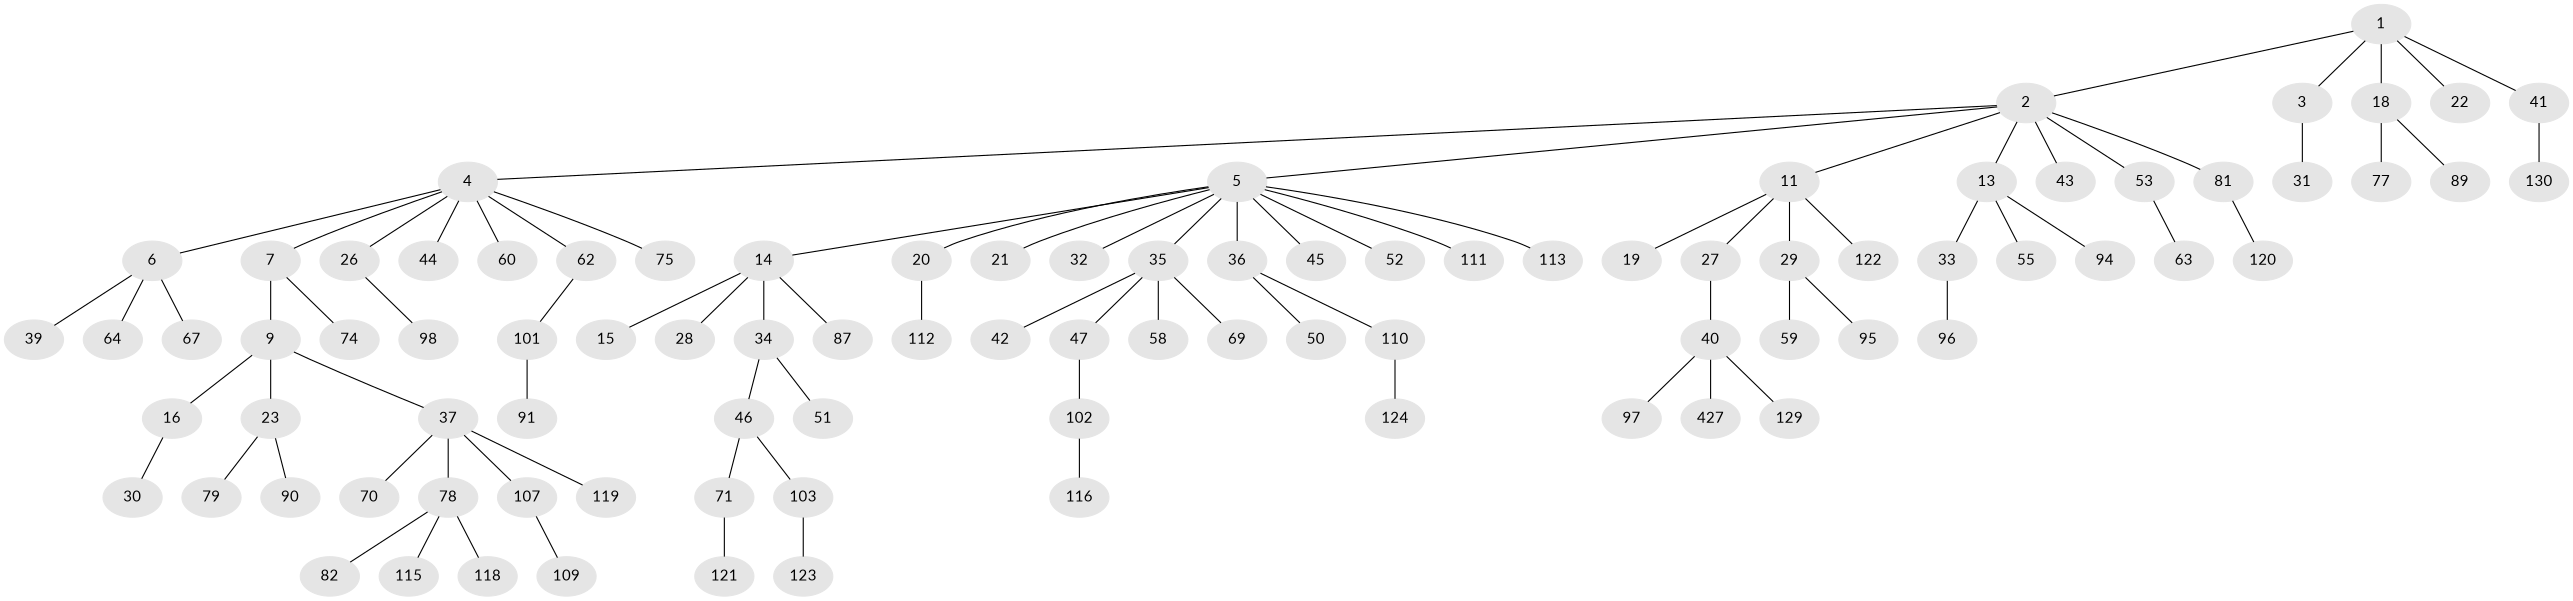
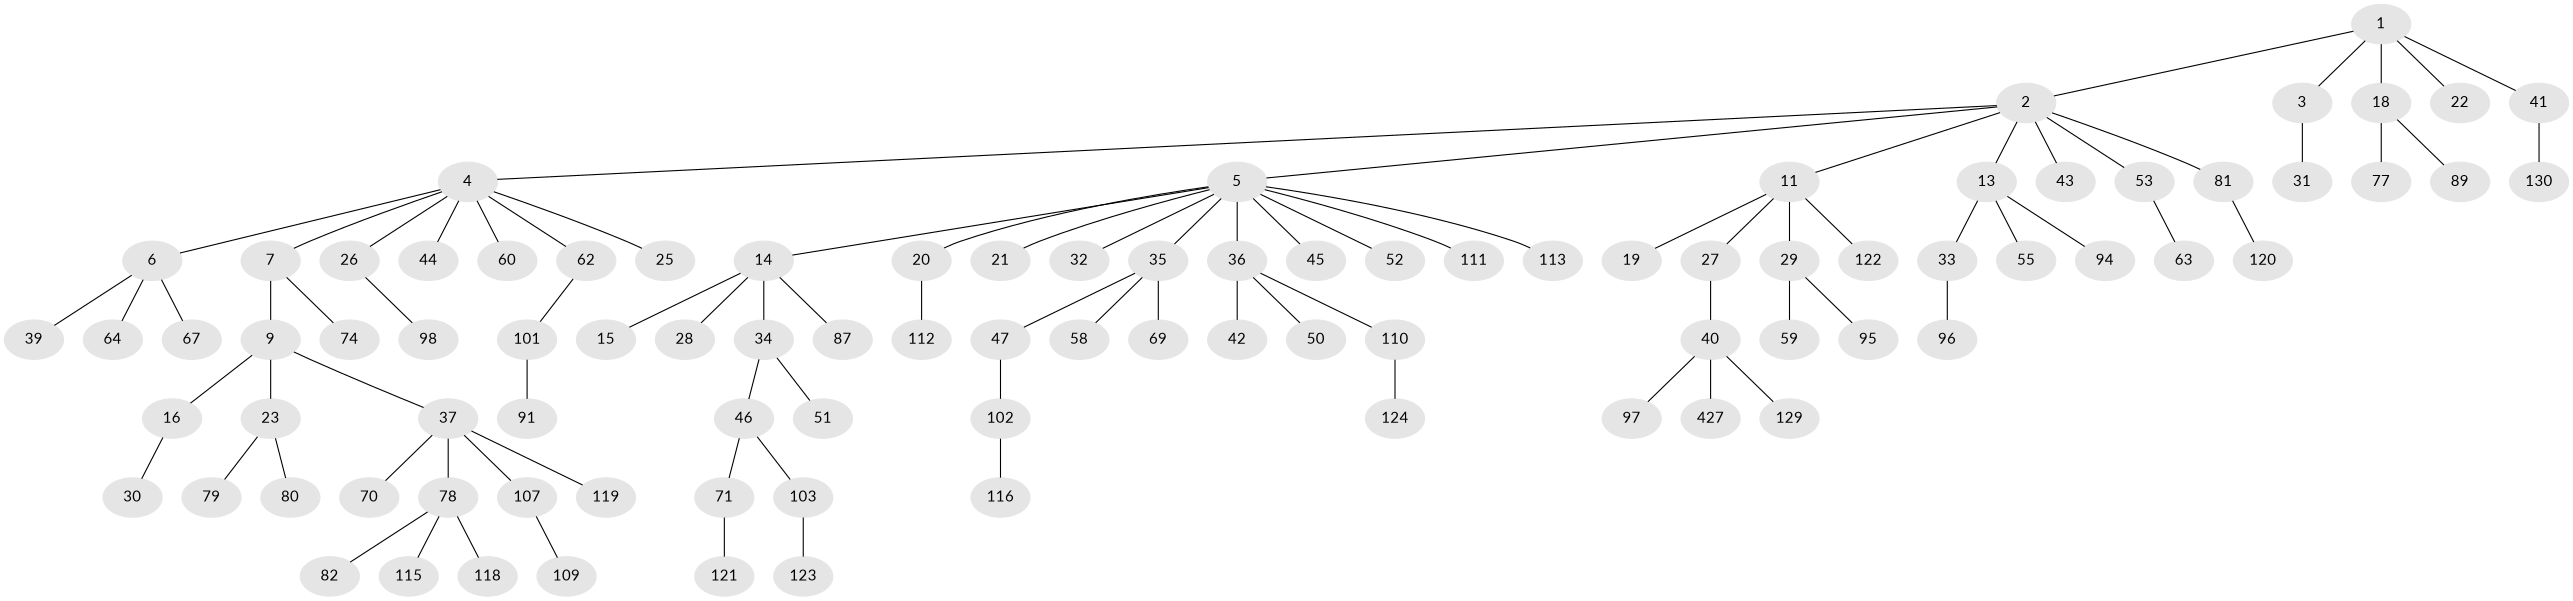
node "75": label "75" -> "25"
edge "35" -- "42": now "36" -- "42"
node "90": label "90" -> "80"
